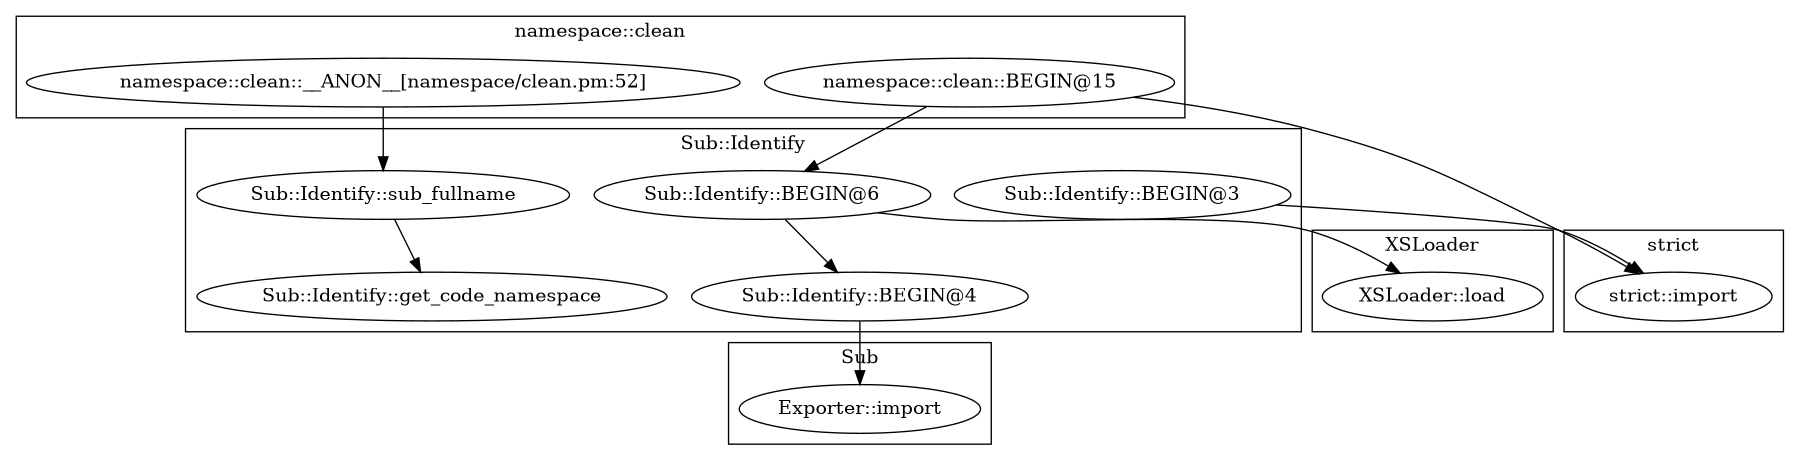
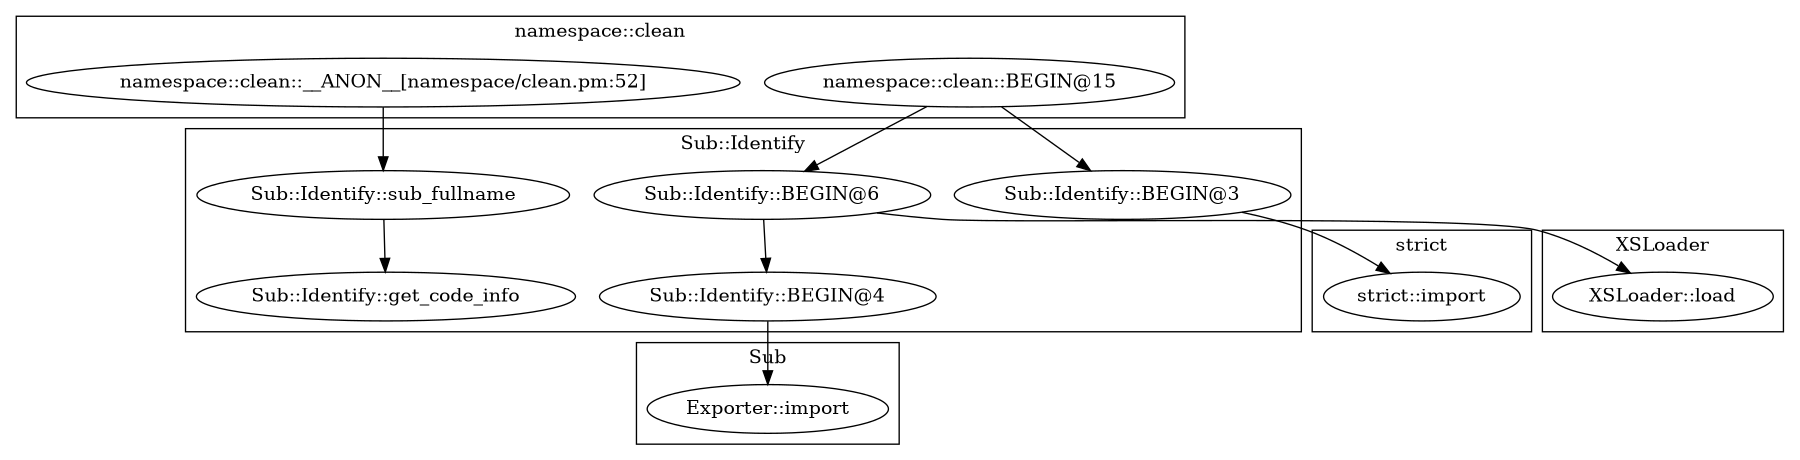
edge "namespace::clean::BEGIN@15" -> "strict::import": now "namespace::clean::BEGIN@15" -> "Sub::Identify::BEGIN@3"
node "Sub::Identify::get_code_namespace": label "Sub::Identify::get_code_namespace" -> "Sub::Identify::get_code_info"
